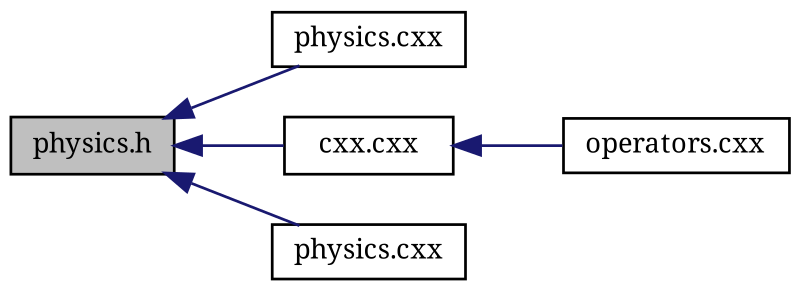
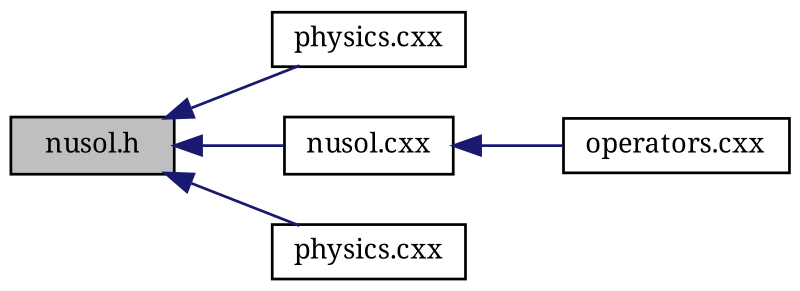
node "physics.h": label "physics.h" -> "nusol.h"
node "cxx.cxx": label "cxx.cxx" -> "nusol.cxx"
